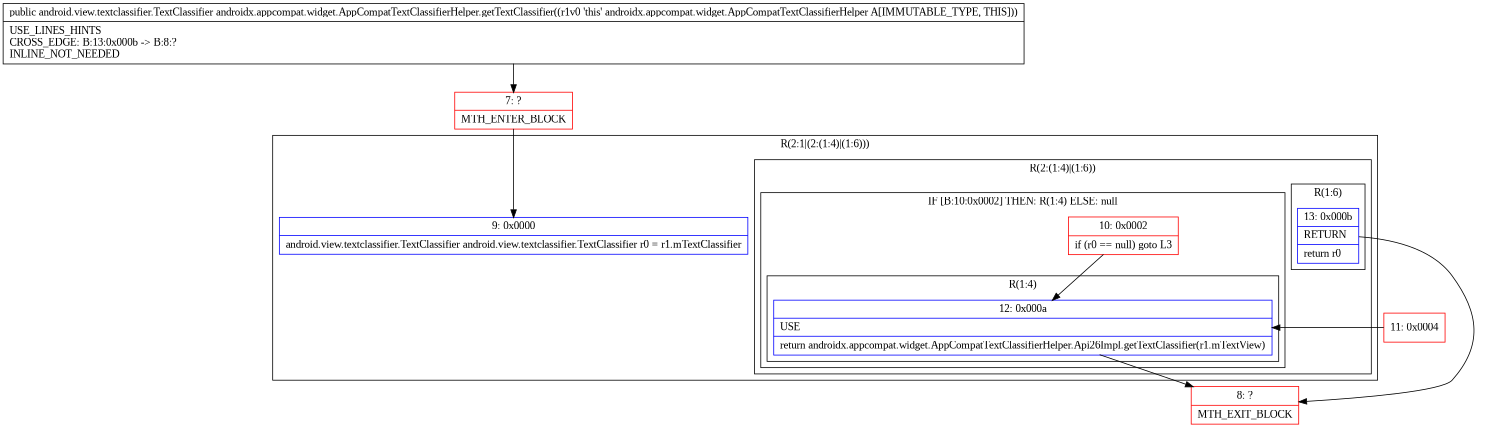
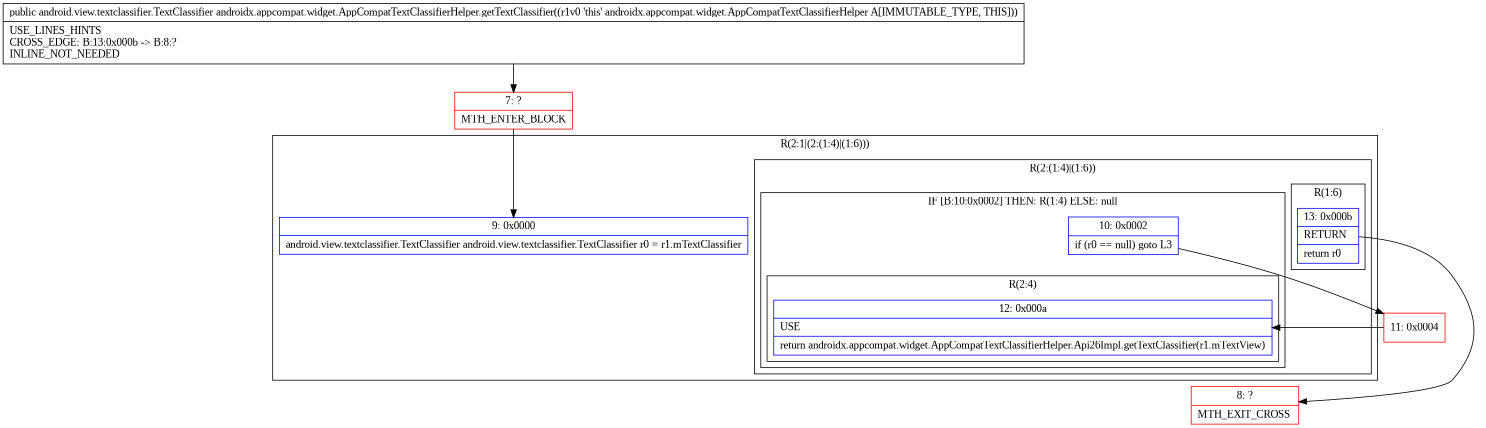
node "10: 0x0002": color red -> blue
edge "10: 0x0002" -> "12: 0x000a": now "10: 0x0002" -> "11: 0x0004"
cluster "R(1:4)": label "R(1:4)" -> "R(2:4)"
edge "12: 0x000a" -> "8: ?": removed
node "8: ?": text "MTH_EXIT_BLOCK" -> "MTH_EXIT_CROSS"
